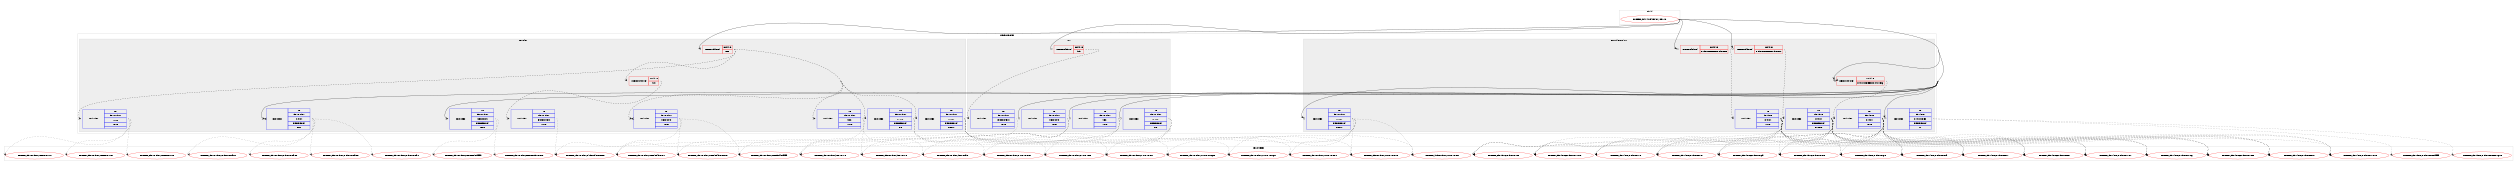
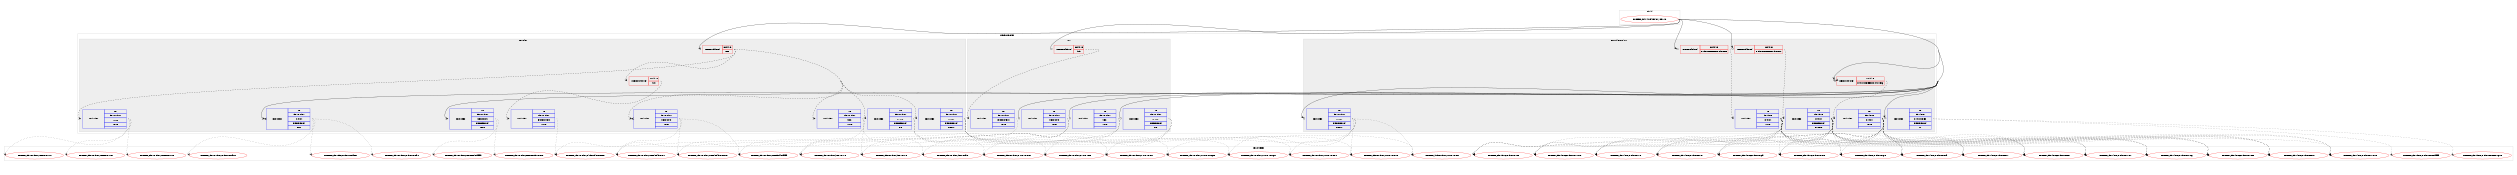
node "portage://dev-python/cython-0.29.13": removed
node "portage://dev-python/cython-0.29.12": label "portage://dev-python/cython-0.29.12" -> "portage://dev-dep/cython-0.29.12"
